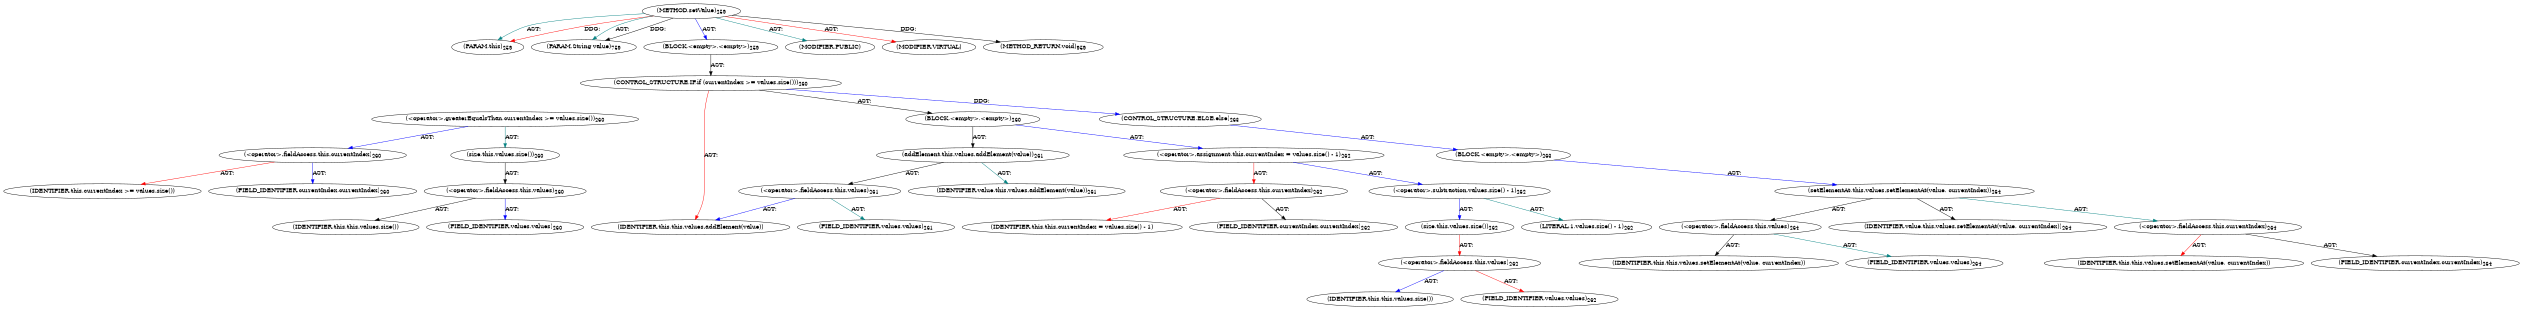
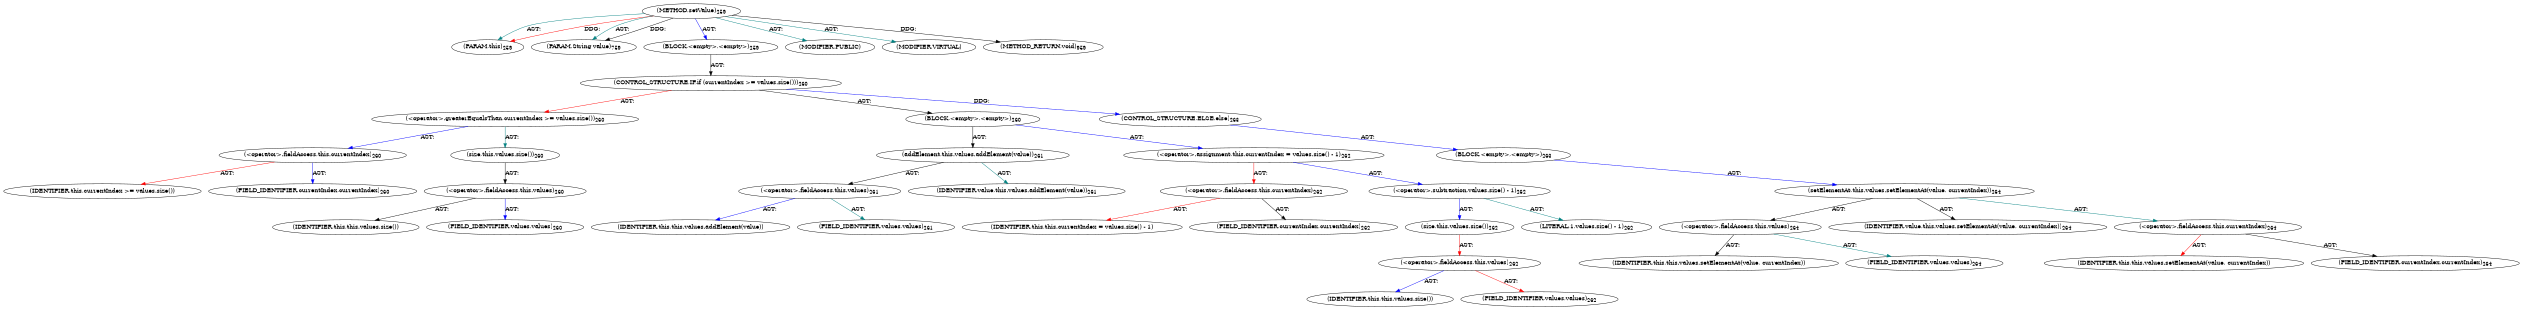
edge "(METHOD,setValue)" -> "(MODIFIER,VIRTUAL)": color red -> teal
edge "(CONTROL_STRUCTURE,IF,if (currentIndex >= values.size()))" -> "(IDENTIFIER,this,this.values.addElement(value))": now "(CONTROL_STRUCTURE,IF,if (currentIndex >= values.size()))" -> "(<operator>.greaterEqualsThan,currentIndex >= values.size())"
